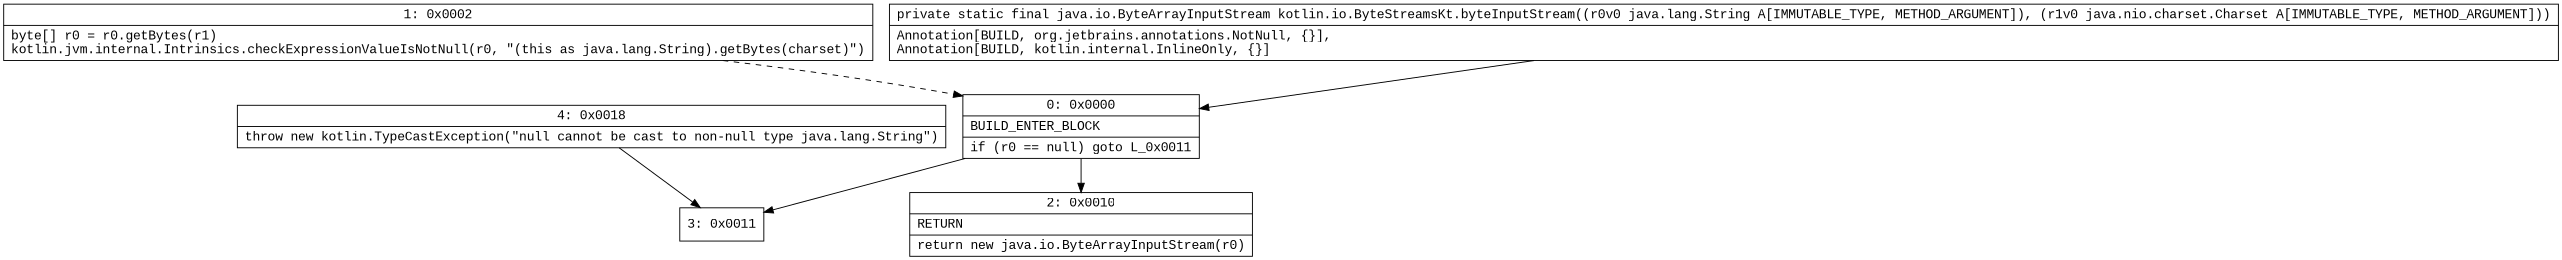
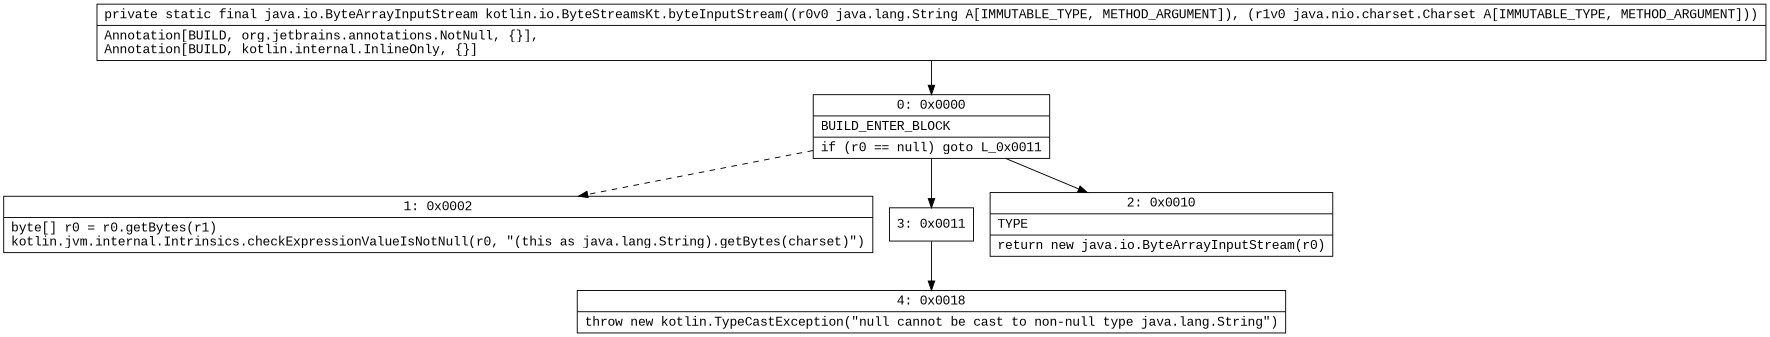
edge "1: 0x0002" -> "0: 0x0000": reversed
edge "4: 0x0018" -> "3: 0x0011": reversed
node "2: 0x0010": text "RETURN" -> "TYPE"
